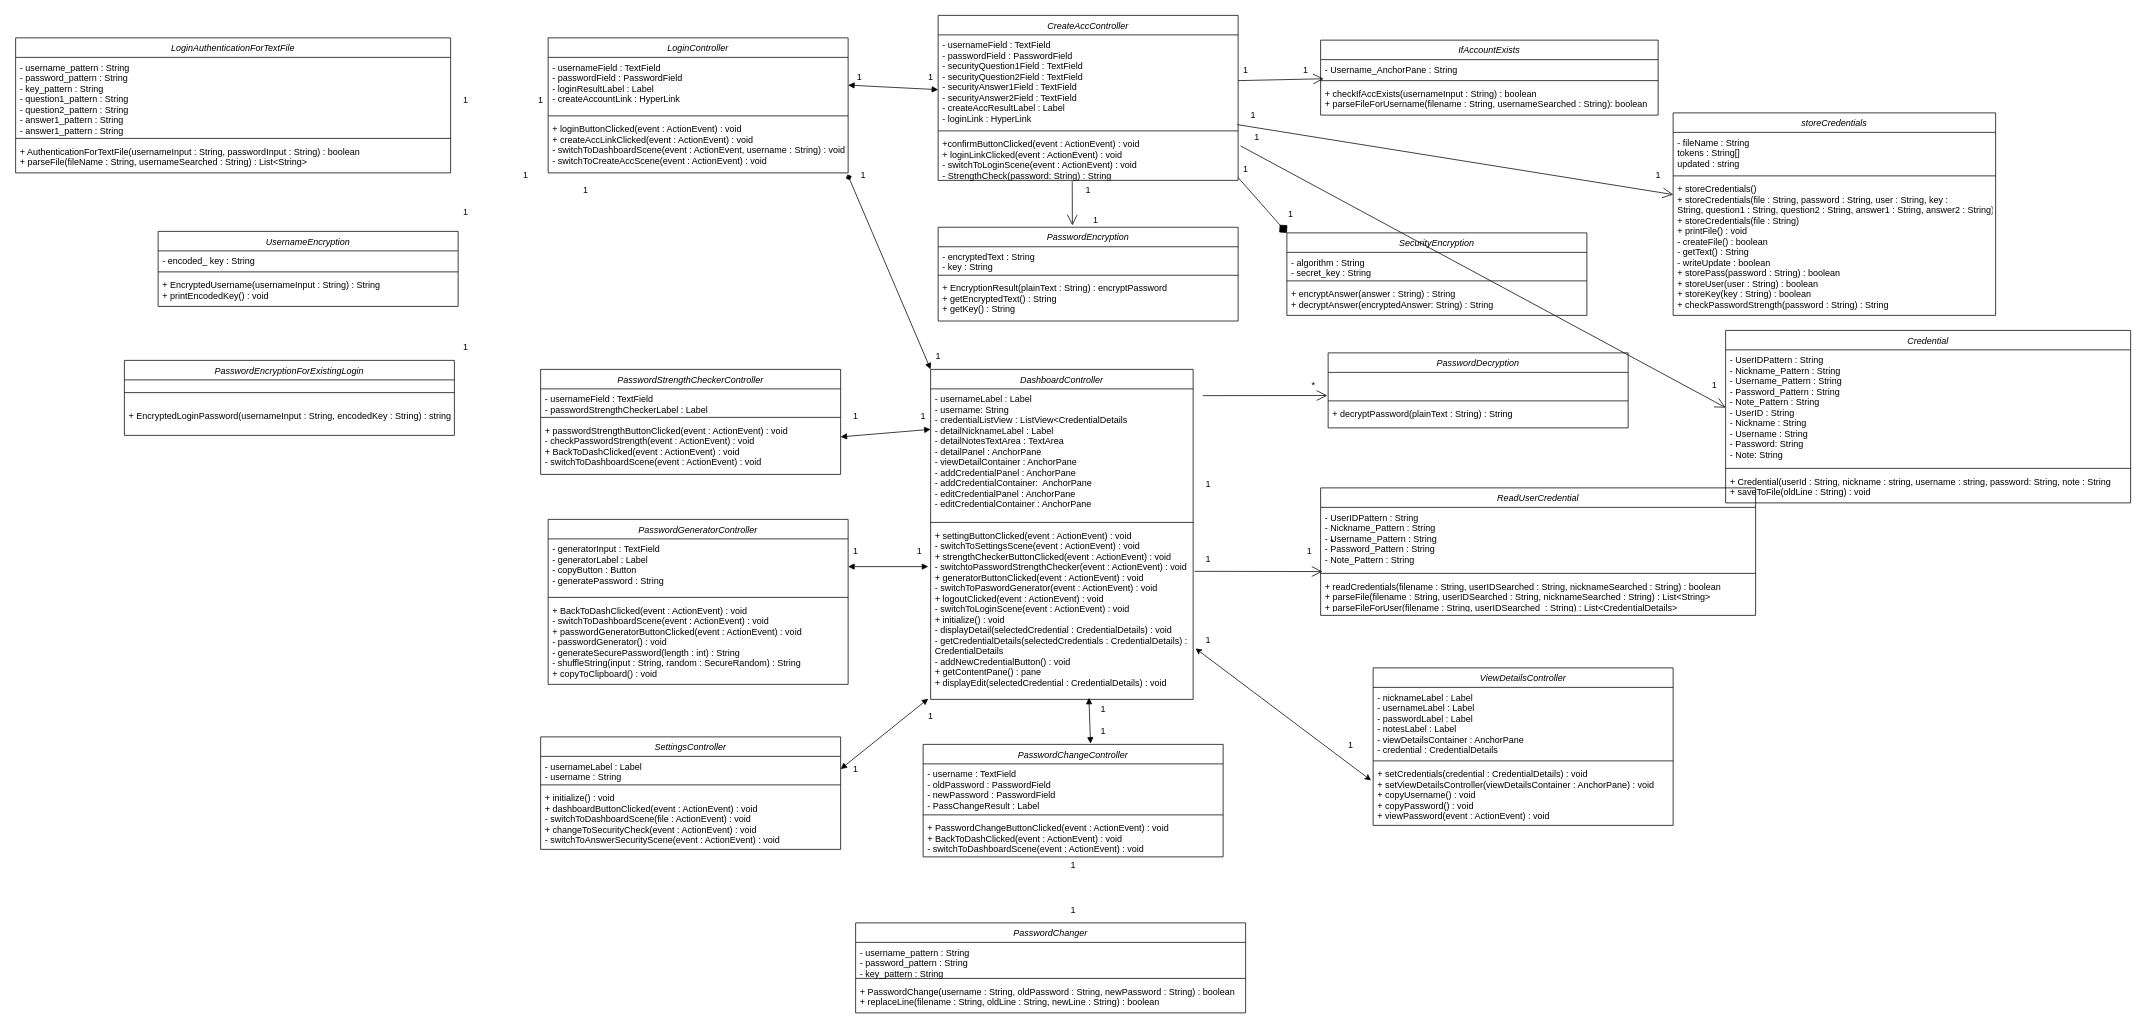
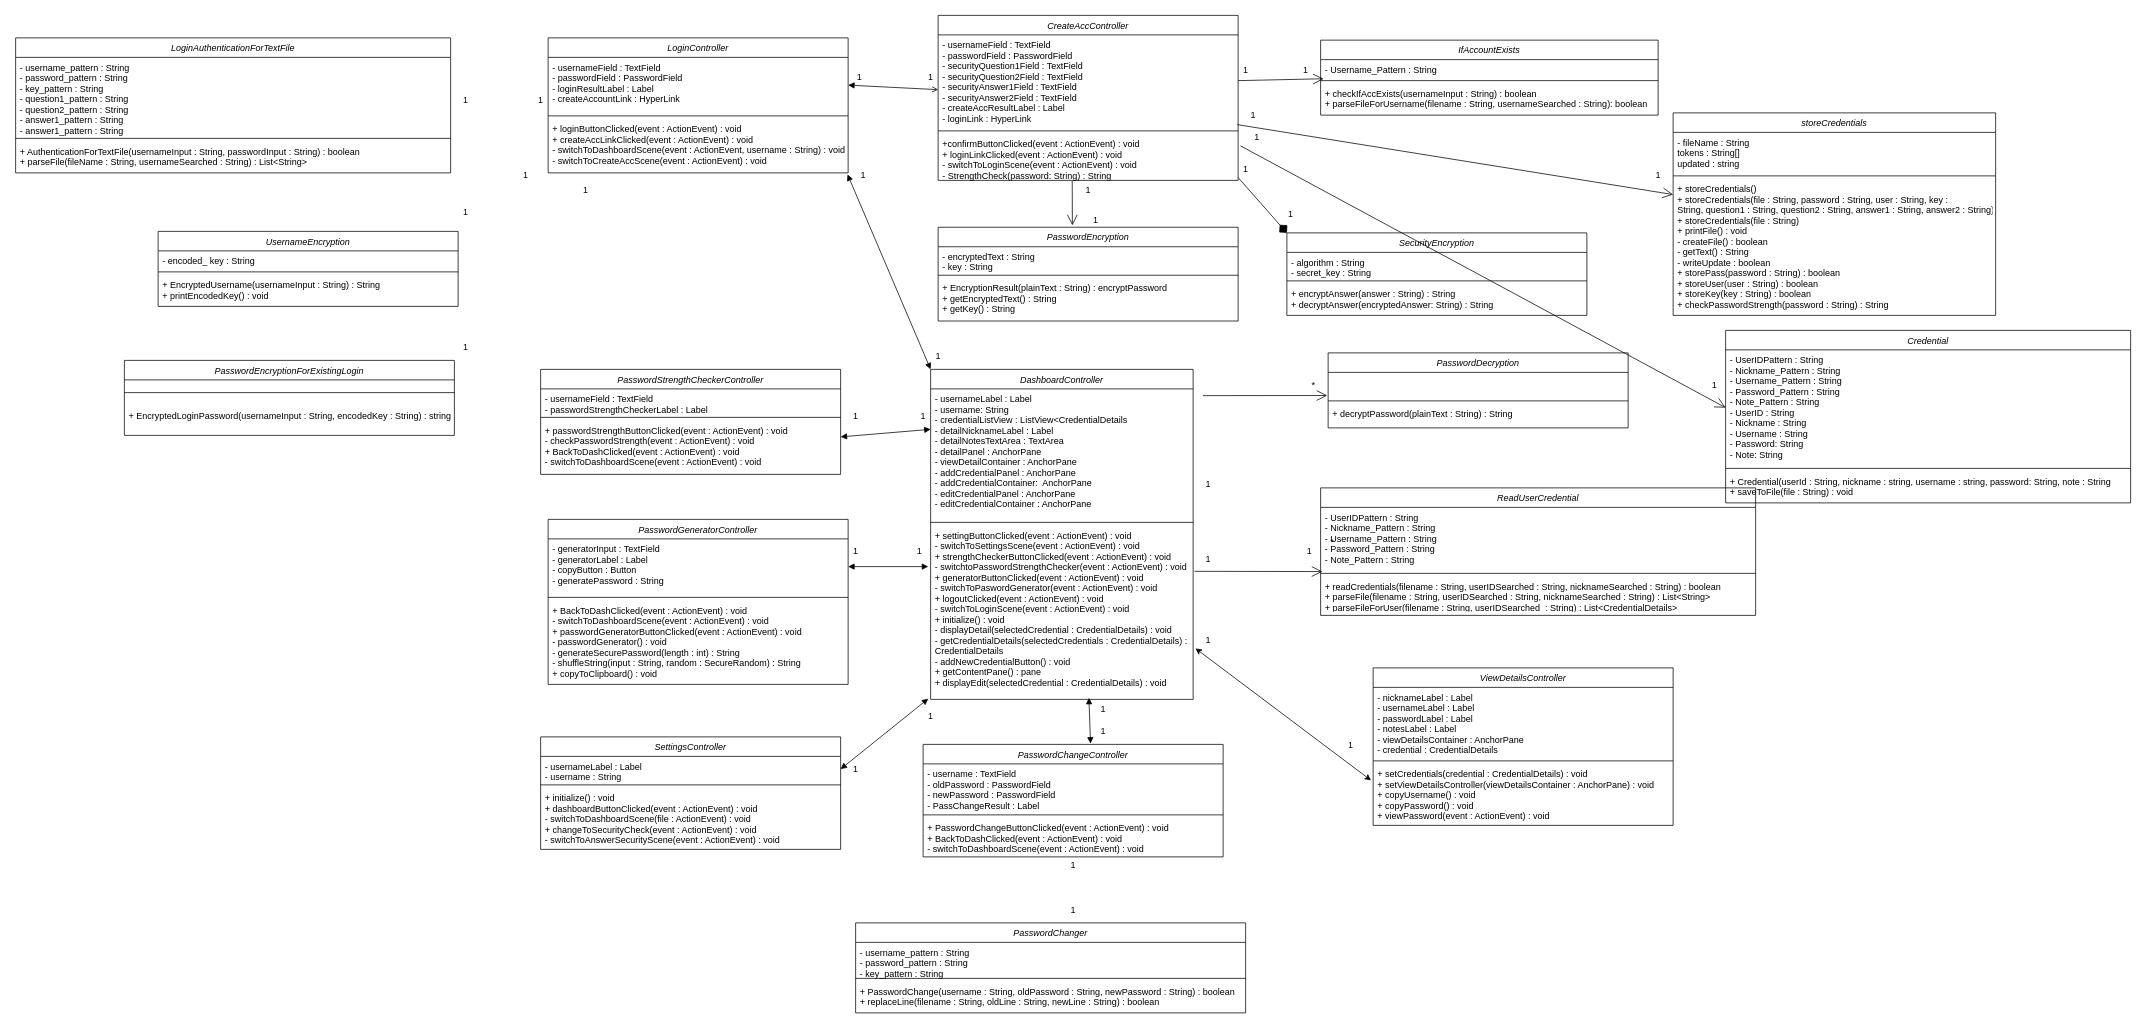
node "- Username_AnchorPane : String": label "- Username_AnchorPane : String" -> "- Username_Pattern : String"
edge "- usernameField : TextField - passwordField : PasswordField - securityQuestion1Field : TextField - securityQuestion2Field : TextField - securityAnswer1Field : TextField - securityAnswer2Field : TextField - createAccResultLabel : Label - loginLink : HyperLink" -- "- usernameField : TextField - passwordField : PasswordField - loginResultLabel : Label - createAccountLink : HyperLink": arrowhead block -> open
edge "+ loginButtonClicked(event : ActionEvent) : void + createAccLinkClicked(event : ActionEvent) : void - switchToDashboardScene(event : ActionEvent, username : String) : void - switchToCreateAccScene(event : ActionEvent) : void" -- "DashboardController": arrowhead diamond -> block
node "+ Credential(userId : String, nickname : string, username : string, password: String, note : String + saveToFile(oldLine : String) : void": label "+ Credential(userId : String, nickname : string, username : string, password: String, note : String + saveToFile(oldLine : String) : void" -> "+ Credential(userId : String, nickname : string, username : string, password: String, note : String + saveToFile(file : String) : void"
